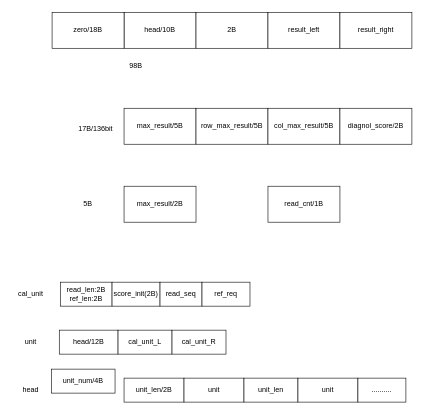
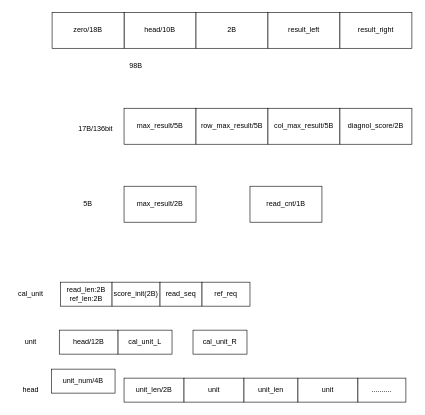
node "read_cnt/1B": moved (304, 204) -> (286, 204)
node "cal_unit_R": moved (199, 342) -> (220, 342)
